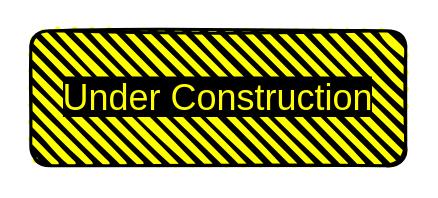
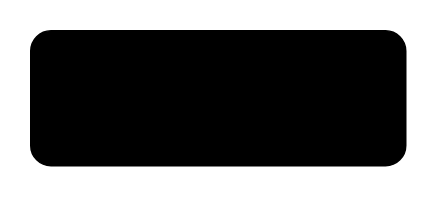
node "Under Construction": removed
